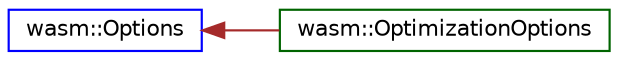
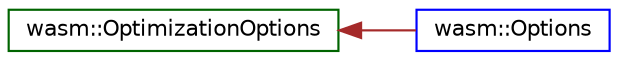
edge "wasm::OptimizationOptions" -> "wasm::Options": reversed
